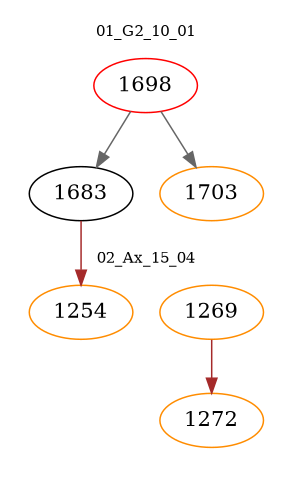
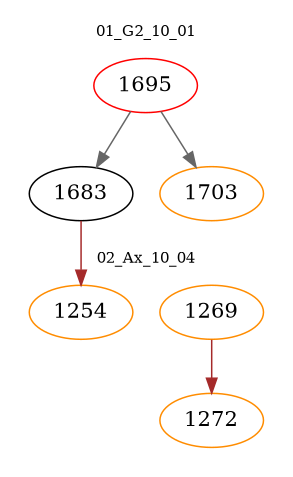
node "1698": label "1698" -> "1695"
cluster "02_Ax_15_04": label "02_Ax_15_04" -> "02_Ax_10_04"
